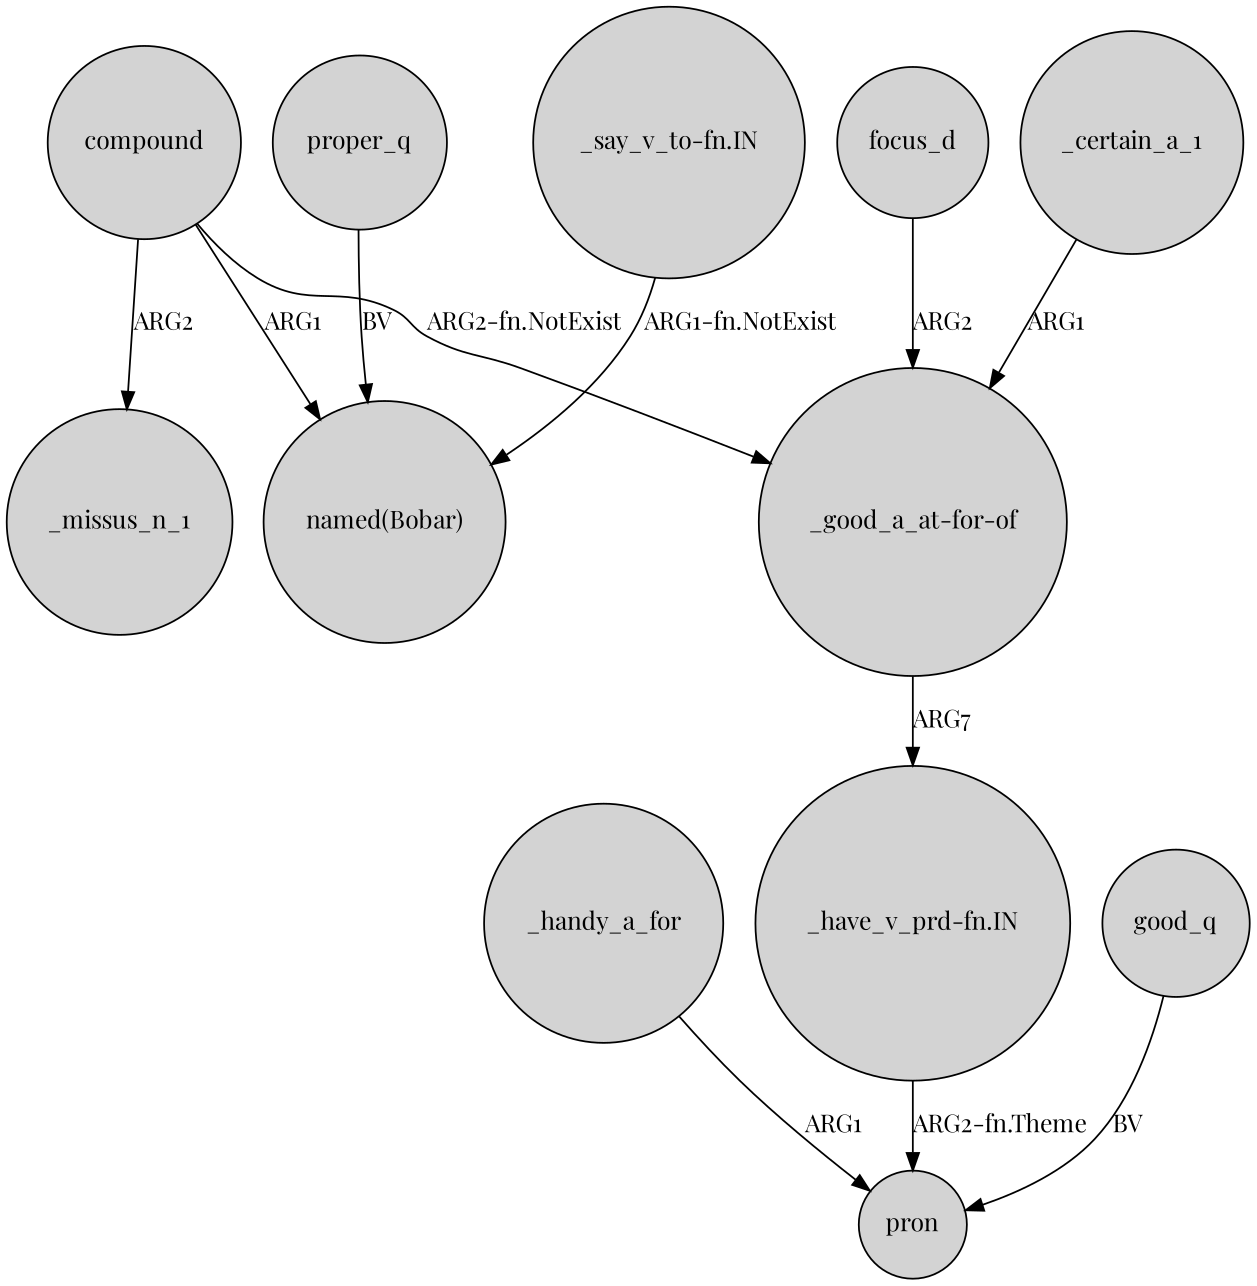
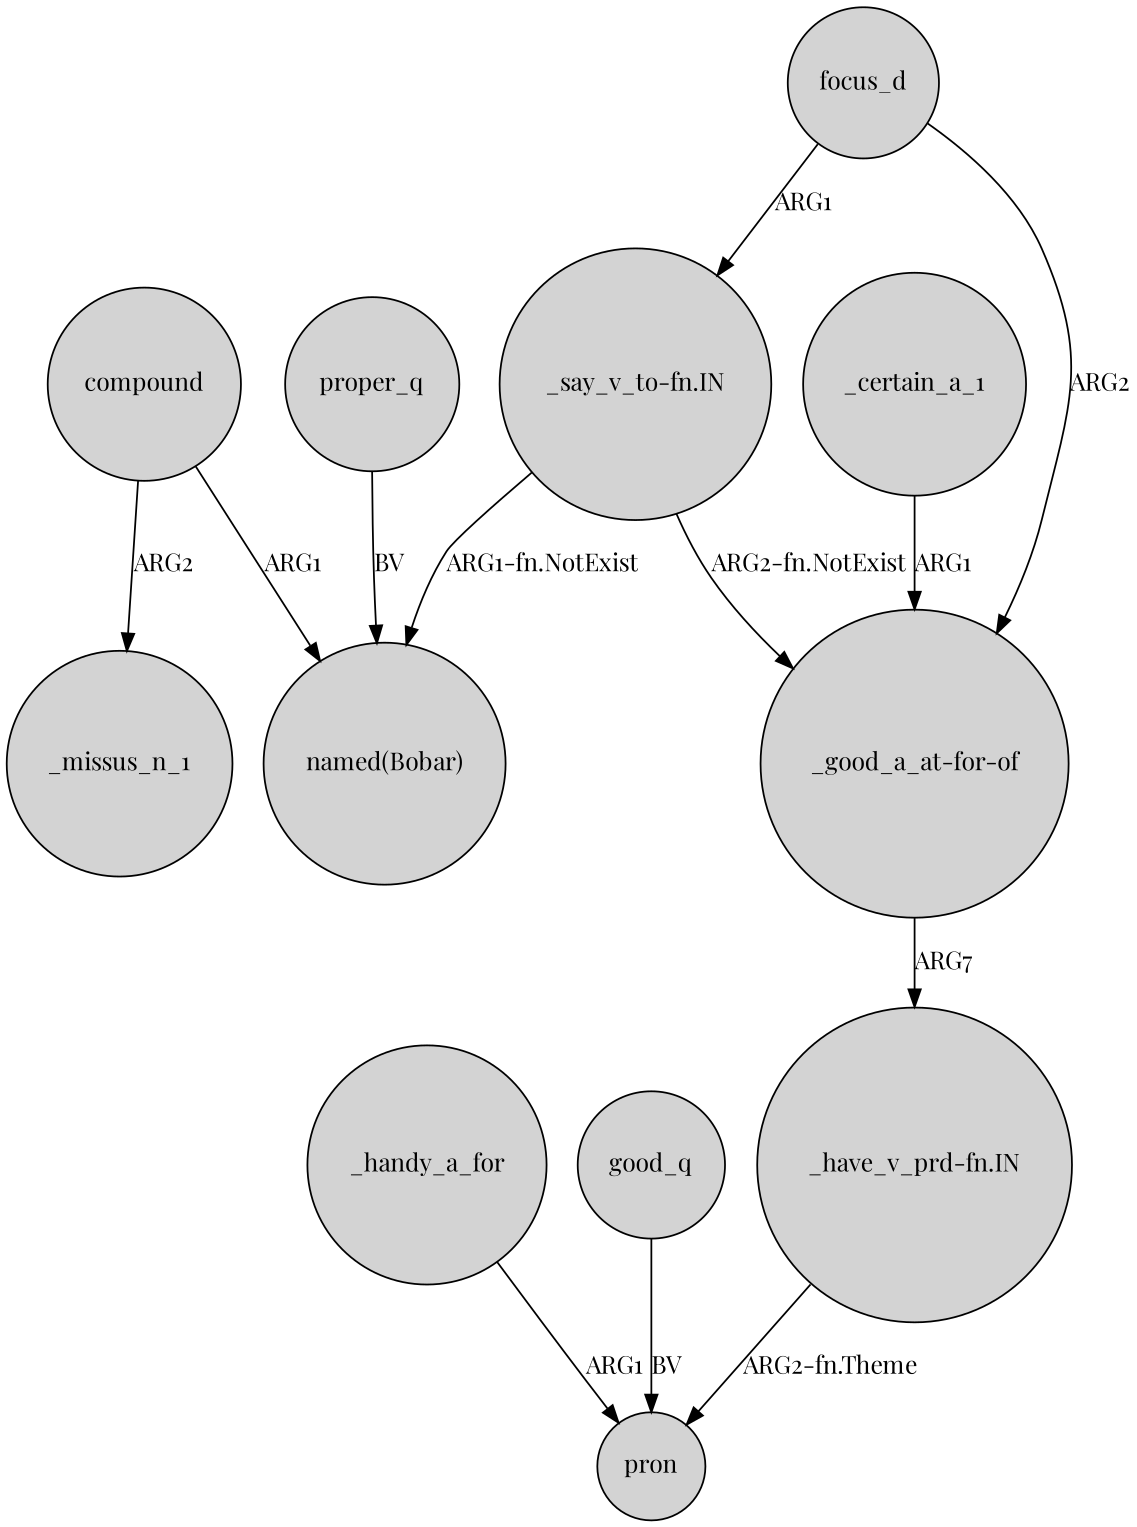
edge "focus_d" -> "_say_v_to-fn.IN": added, label "ARG1"
edge "compound" -> "_good_a_at-for-of": now "_say_v_to-fn.IN" -> "_good_a_at-for-of"
